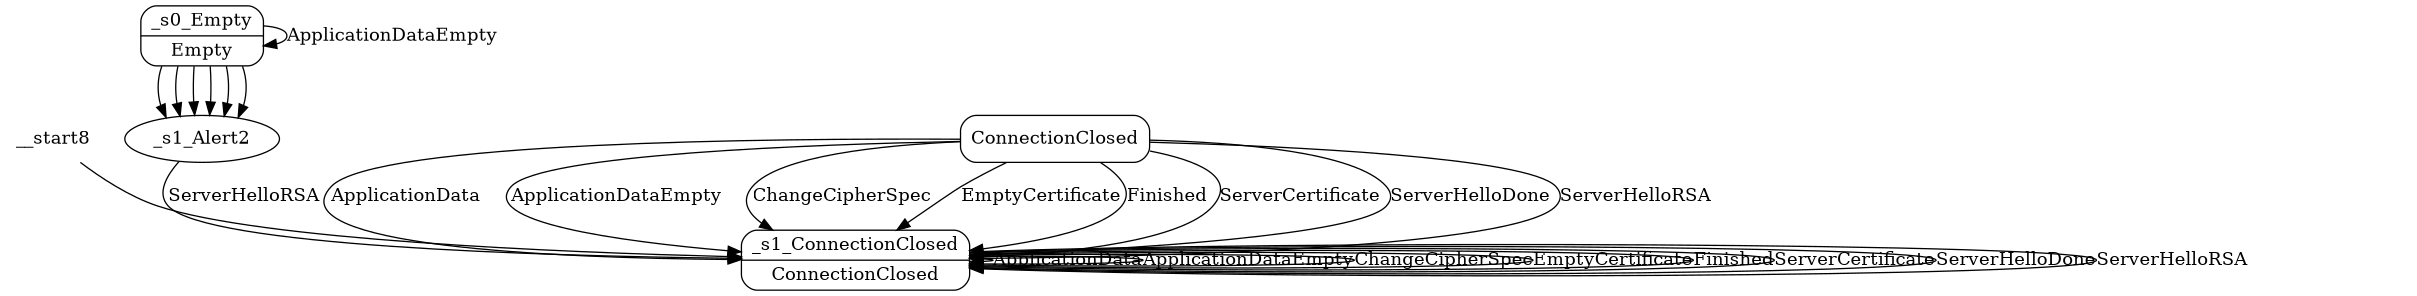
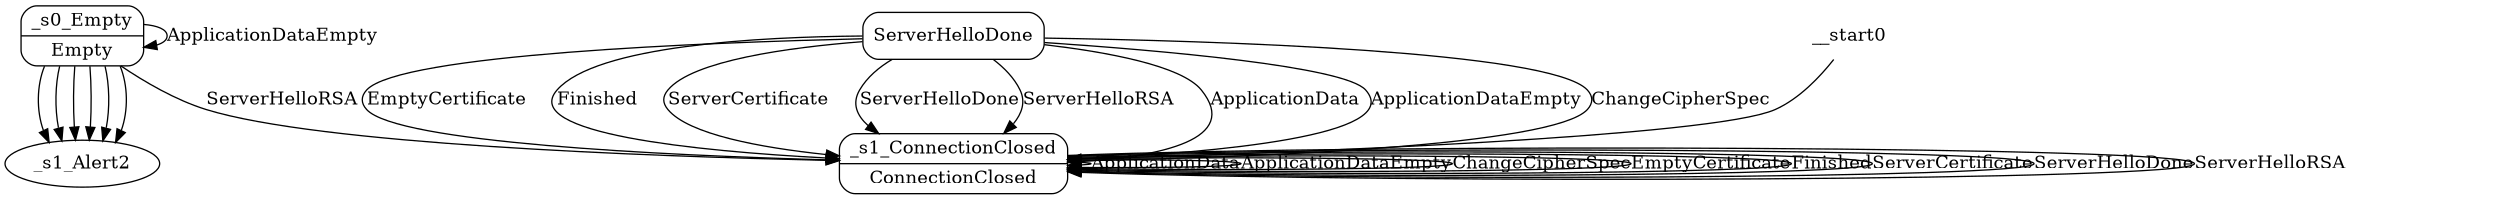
node "__start8": label "__start8" -> "__start0"
node "ConnectionClosed": label "ConnectionClosed" -> "ServerHelloDone"
edge "_s1_Alert2" -> "_s1_ConnectionClosed": now "_s0_Empty" -> "_s1_ConnectionClosed"
